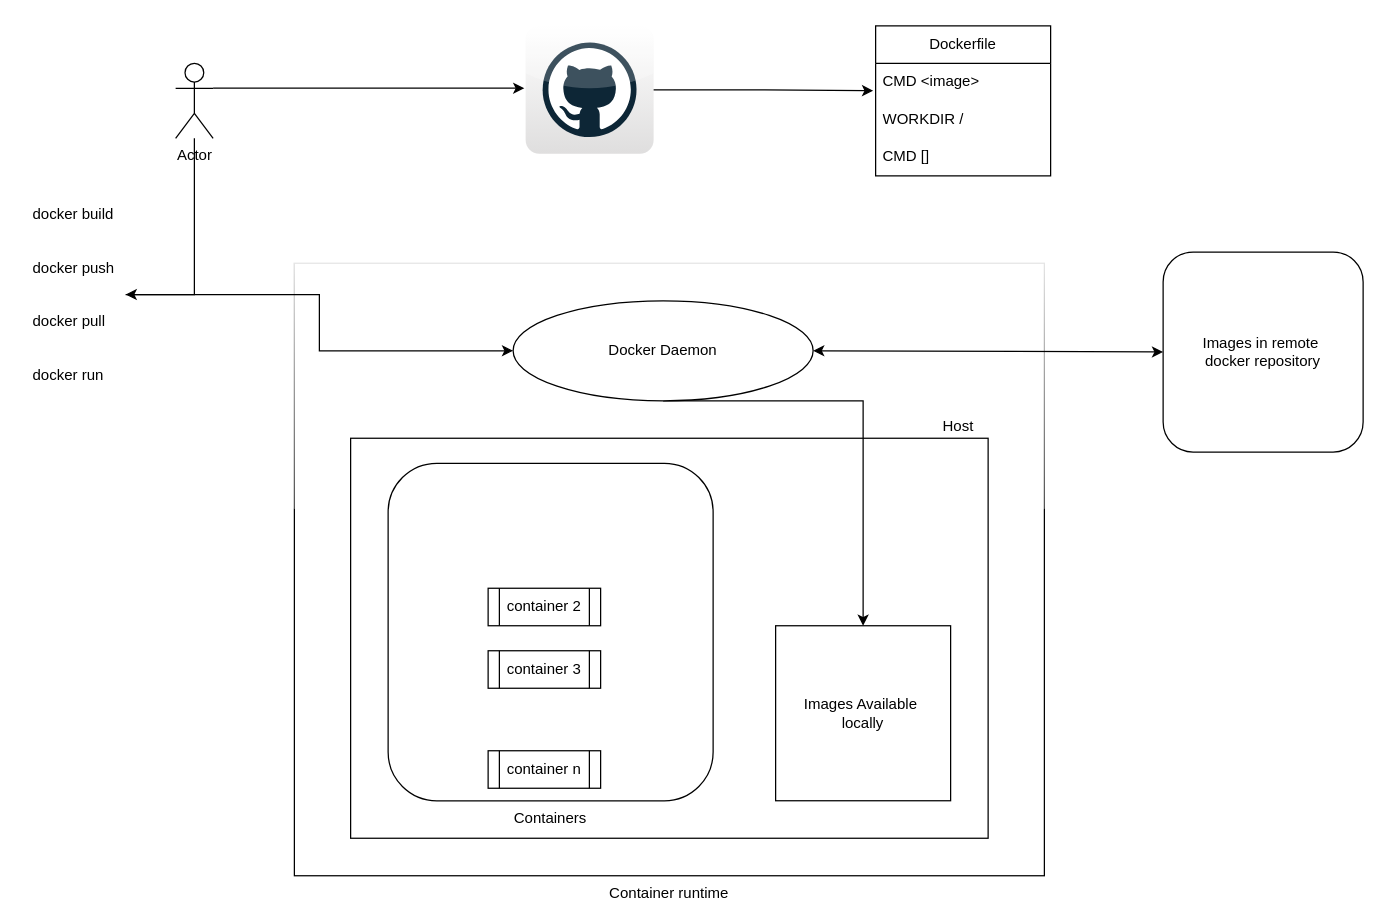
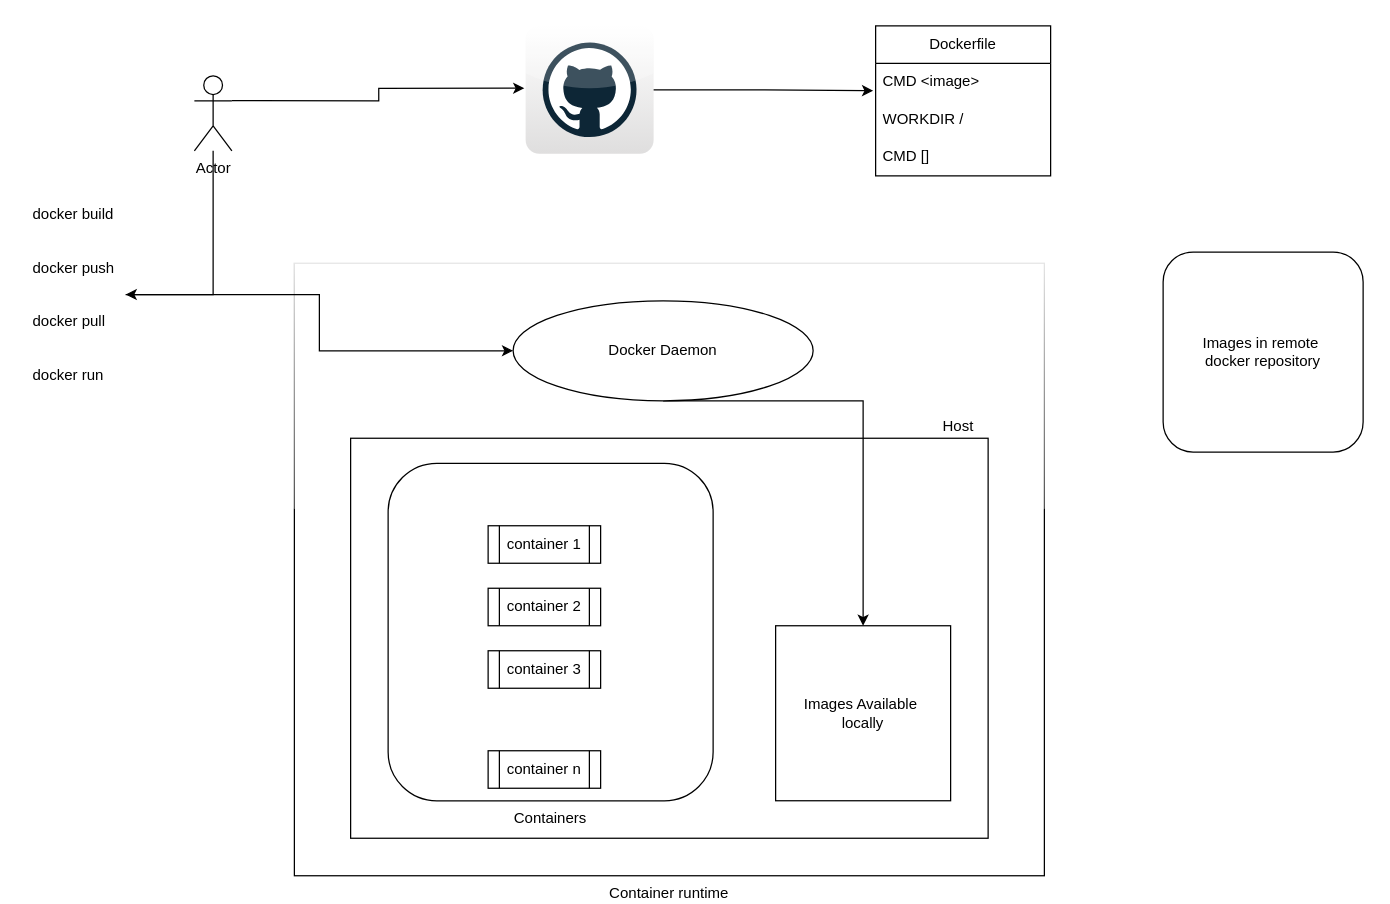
node "Actor": moved (194, 101) -> (213, 113)
edge "Docker Daemon" -- "Images in remote docker repository": removed
node "container 1": added
